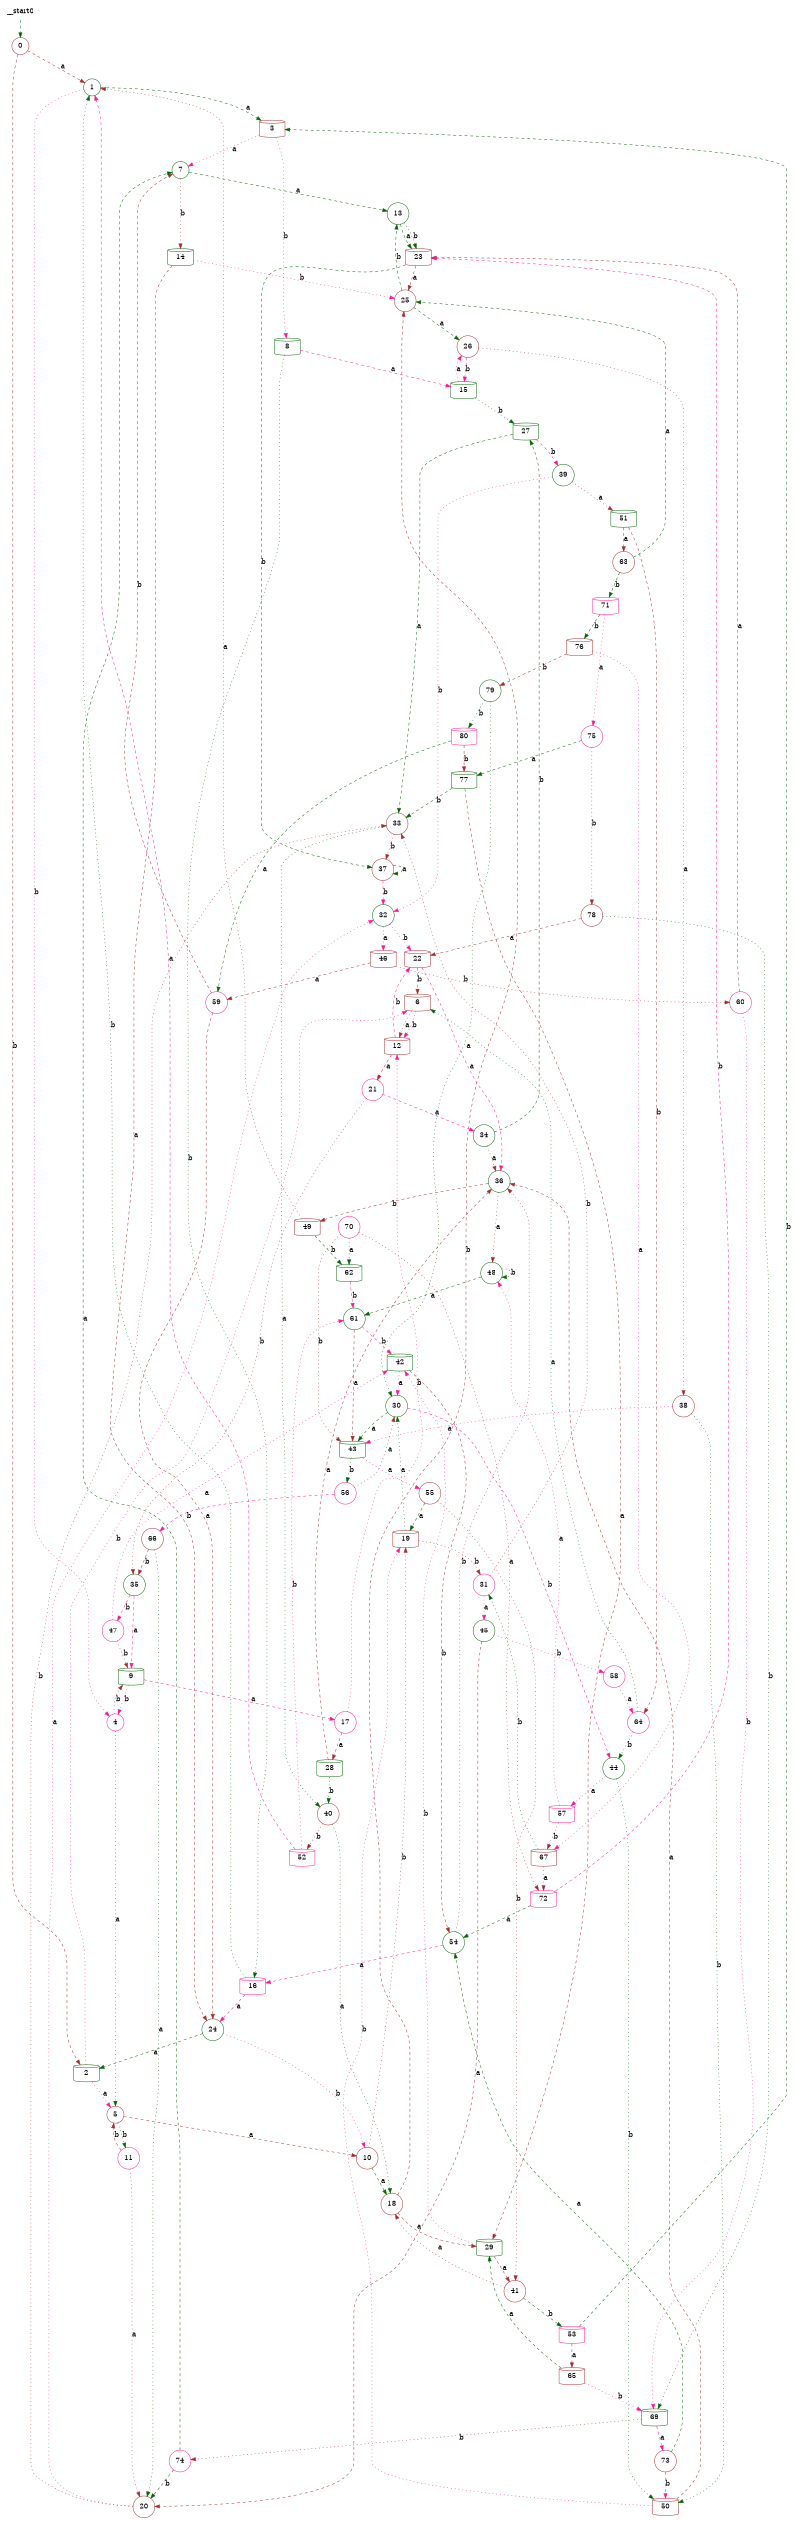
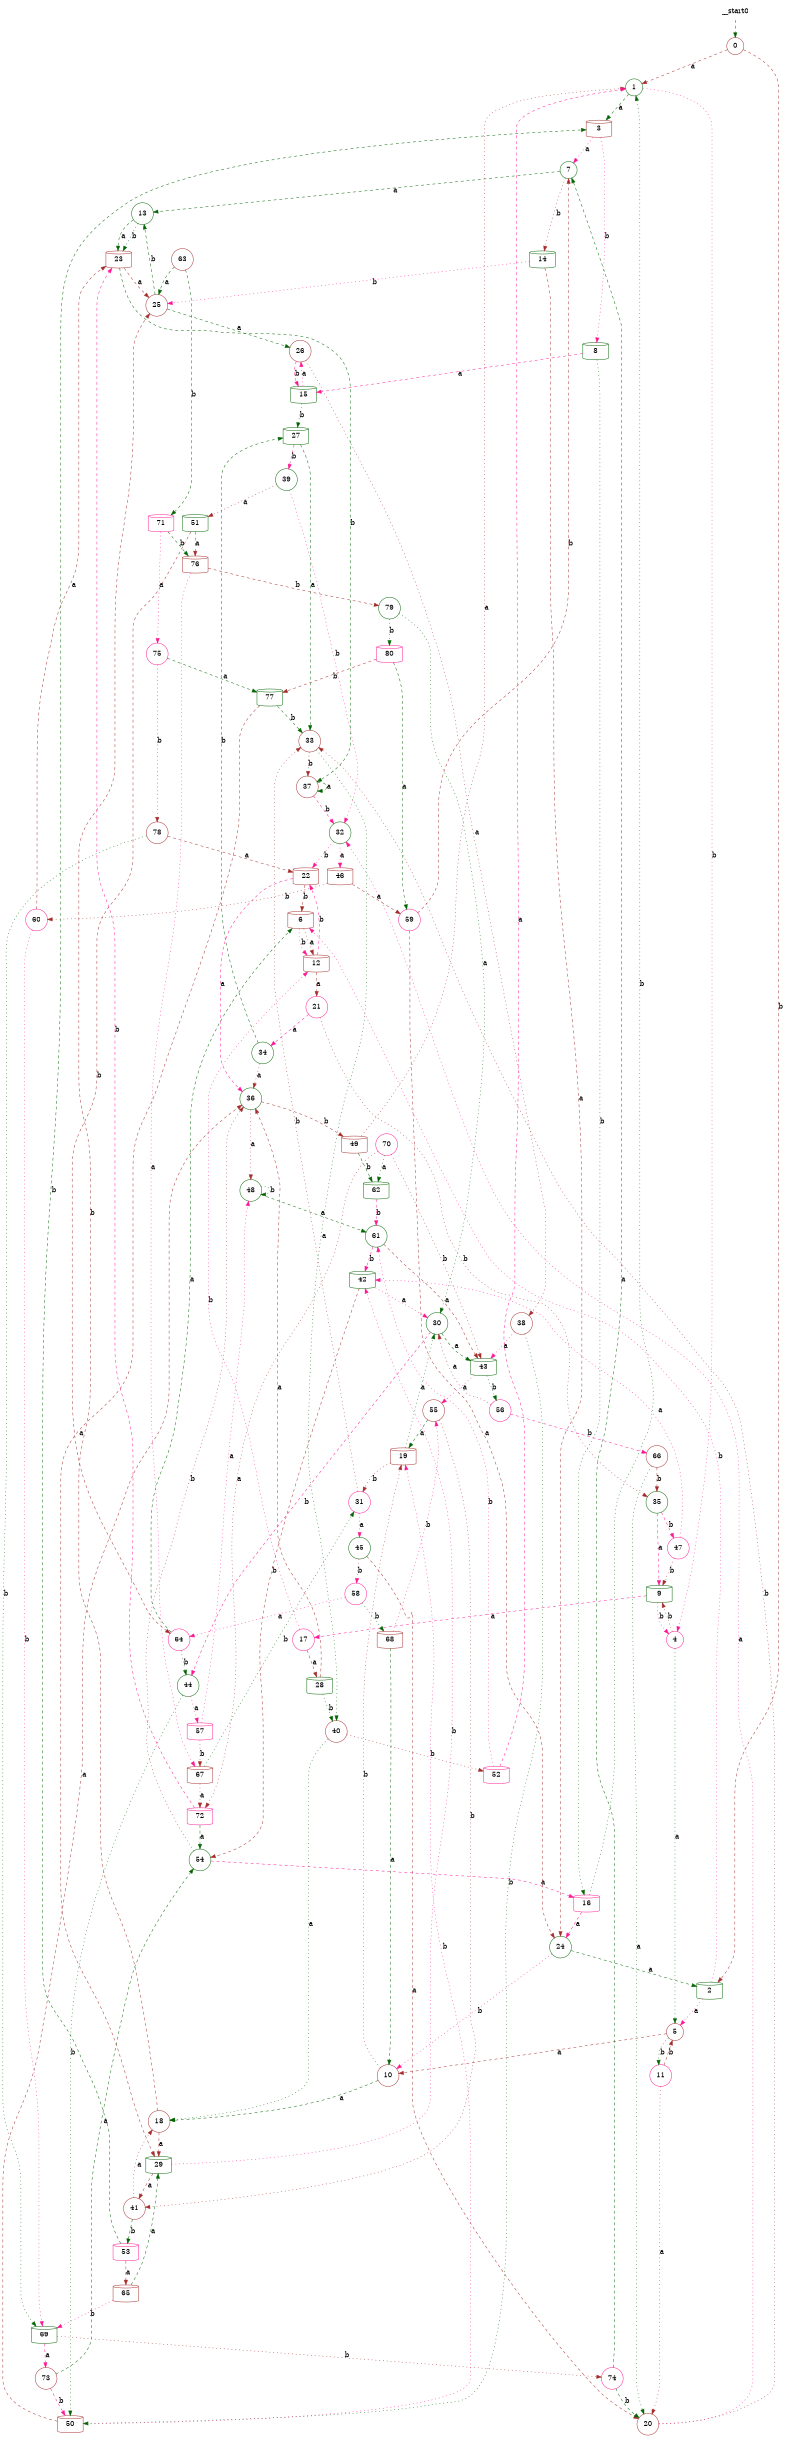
edge "51" -> "63": now "51" -> "76"
edge "64" -> "6": style dotted -> dashed
node "68": added
